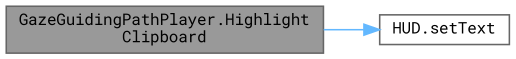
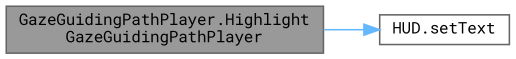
node "GazeGuidingPathPlayer.Highlight Clipboard": label "GazeGuidingPathPlayer.Highlight Clipboard" -> "GazeGuidingPathPlayer.Highlight GazeGuidingPathPlayer"
